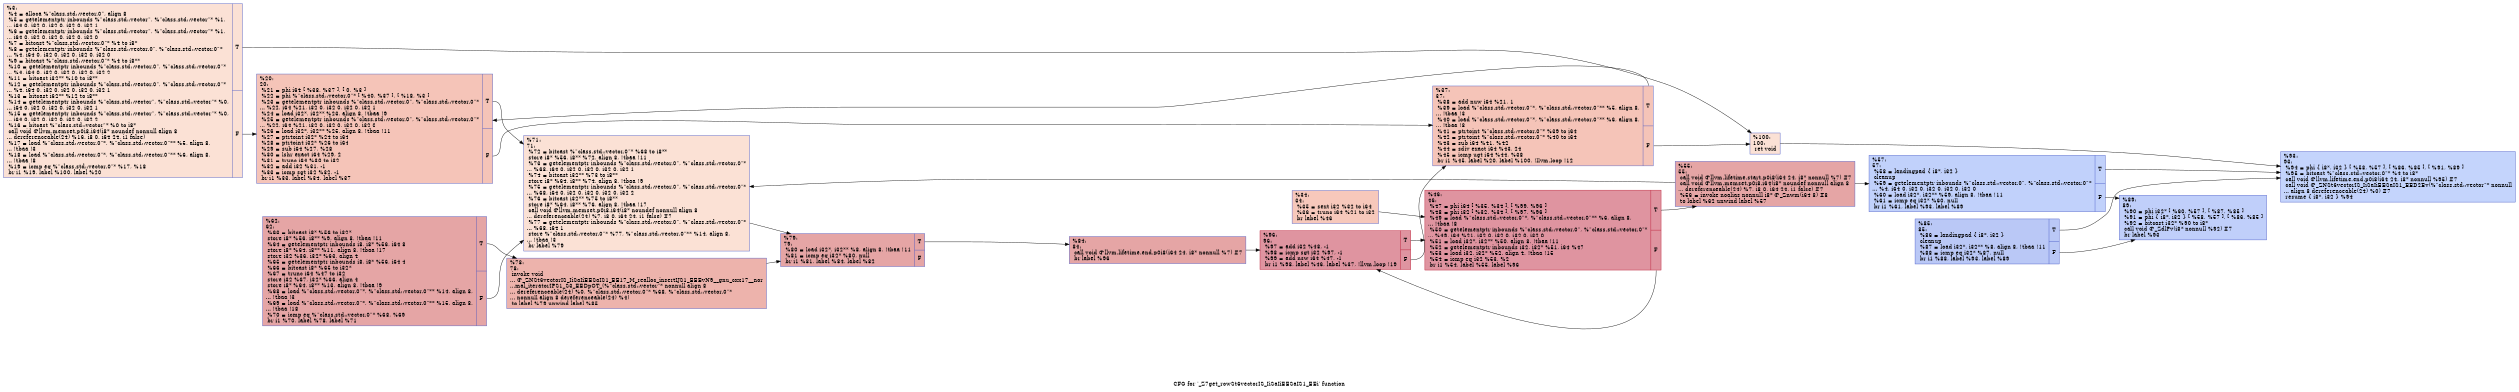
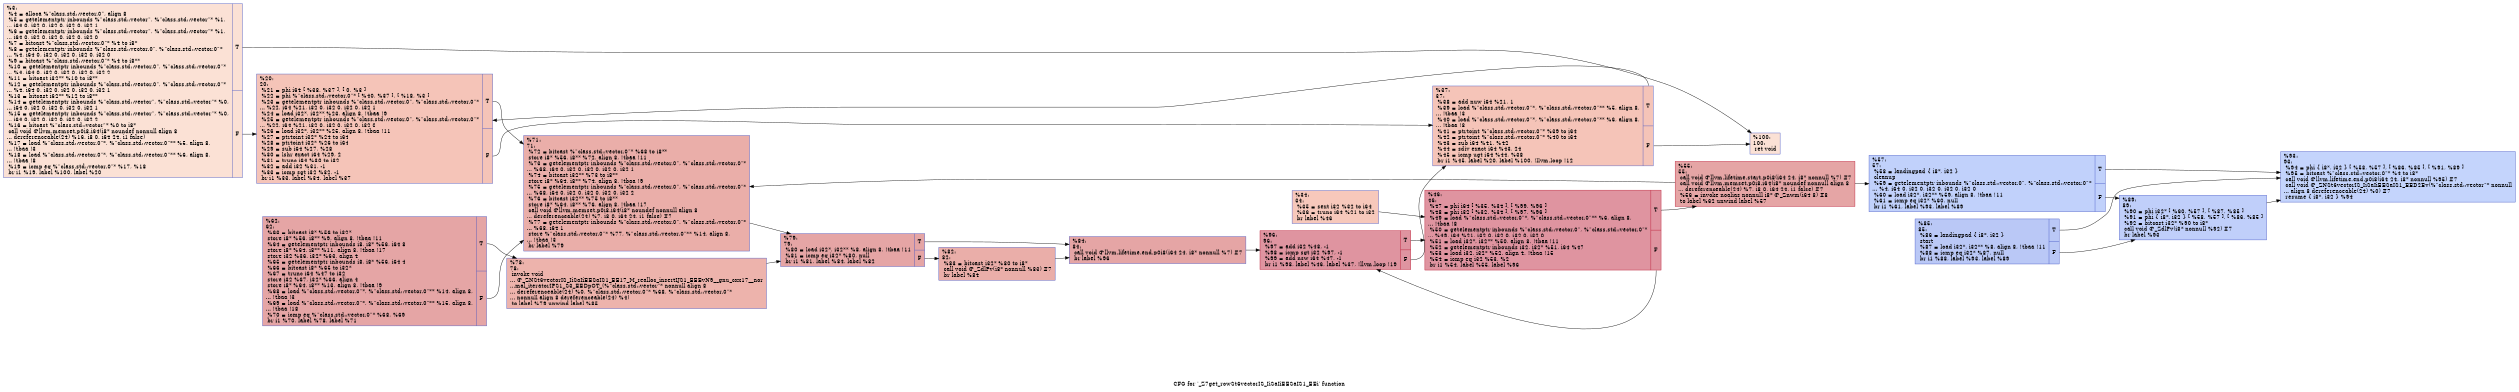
edge "%100:" -> "%93:": now "%89:" -> "%93:"
node "%55:": color #3d50c3ff -> #b70d28ff
node "%71:": fillcolor #f7bca170 -> #d0473d70
node "%85:": text "cleanup" -> "start"
node "%82:": added
